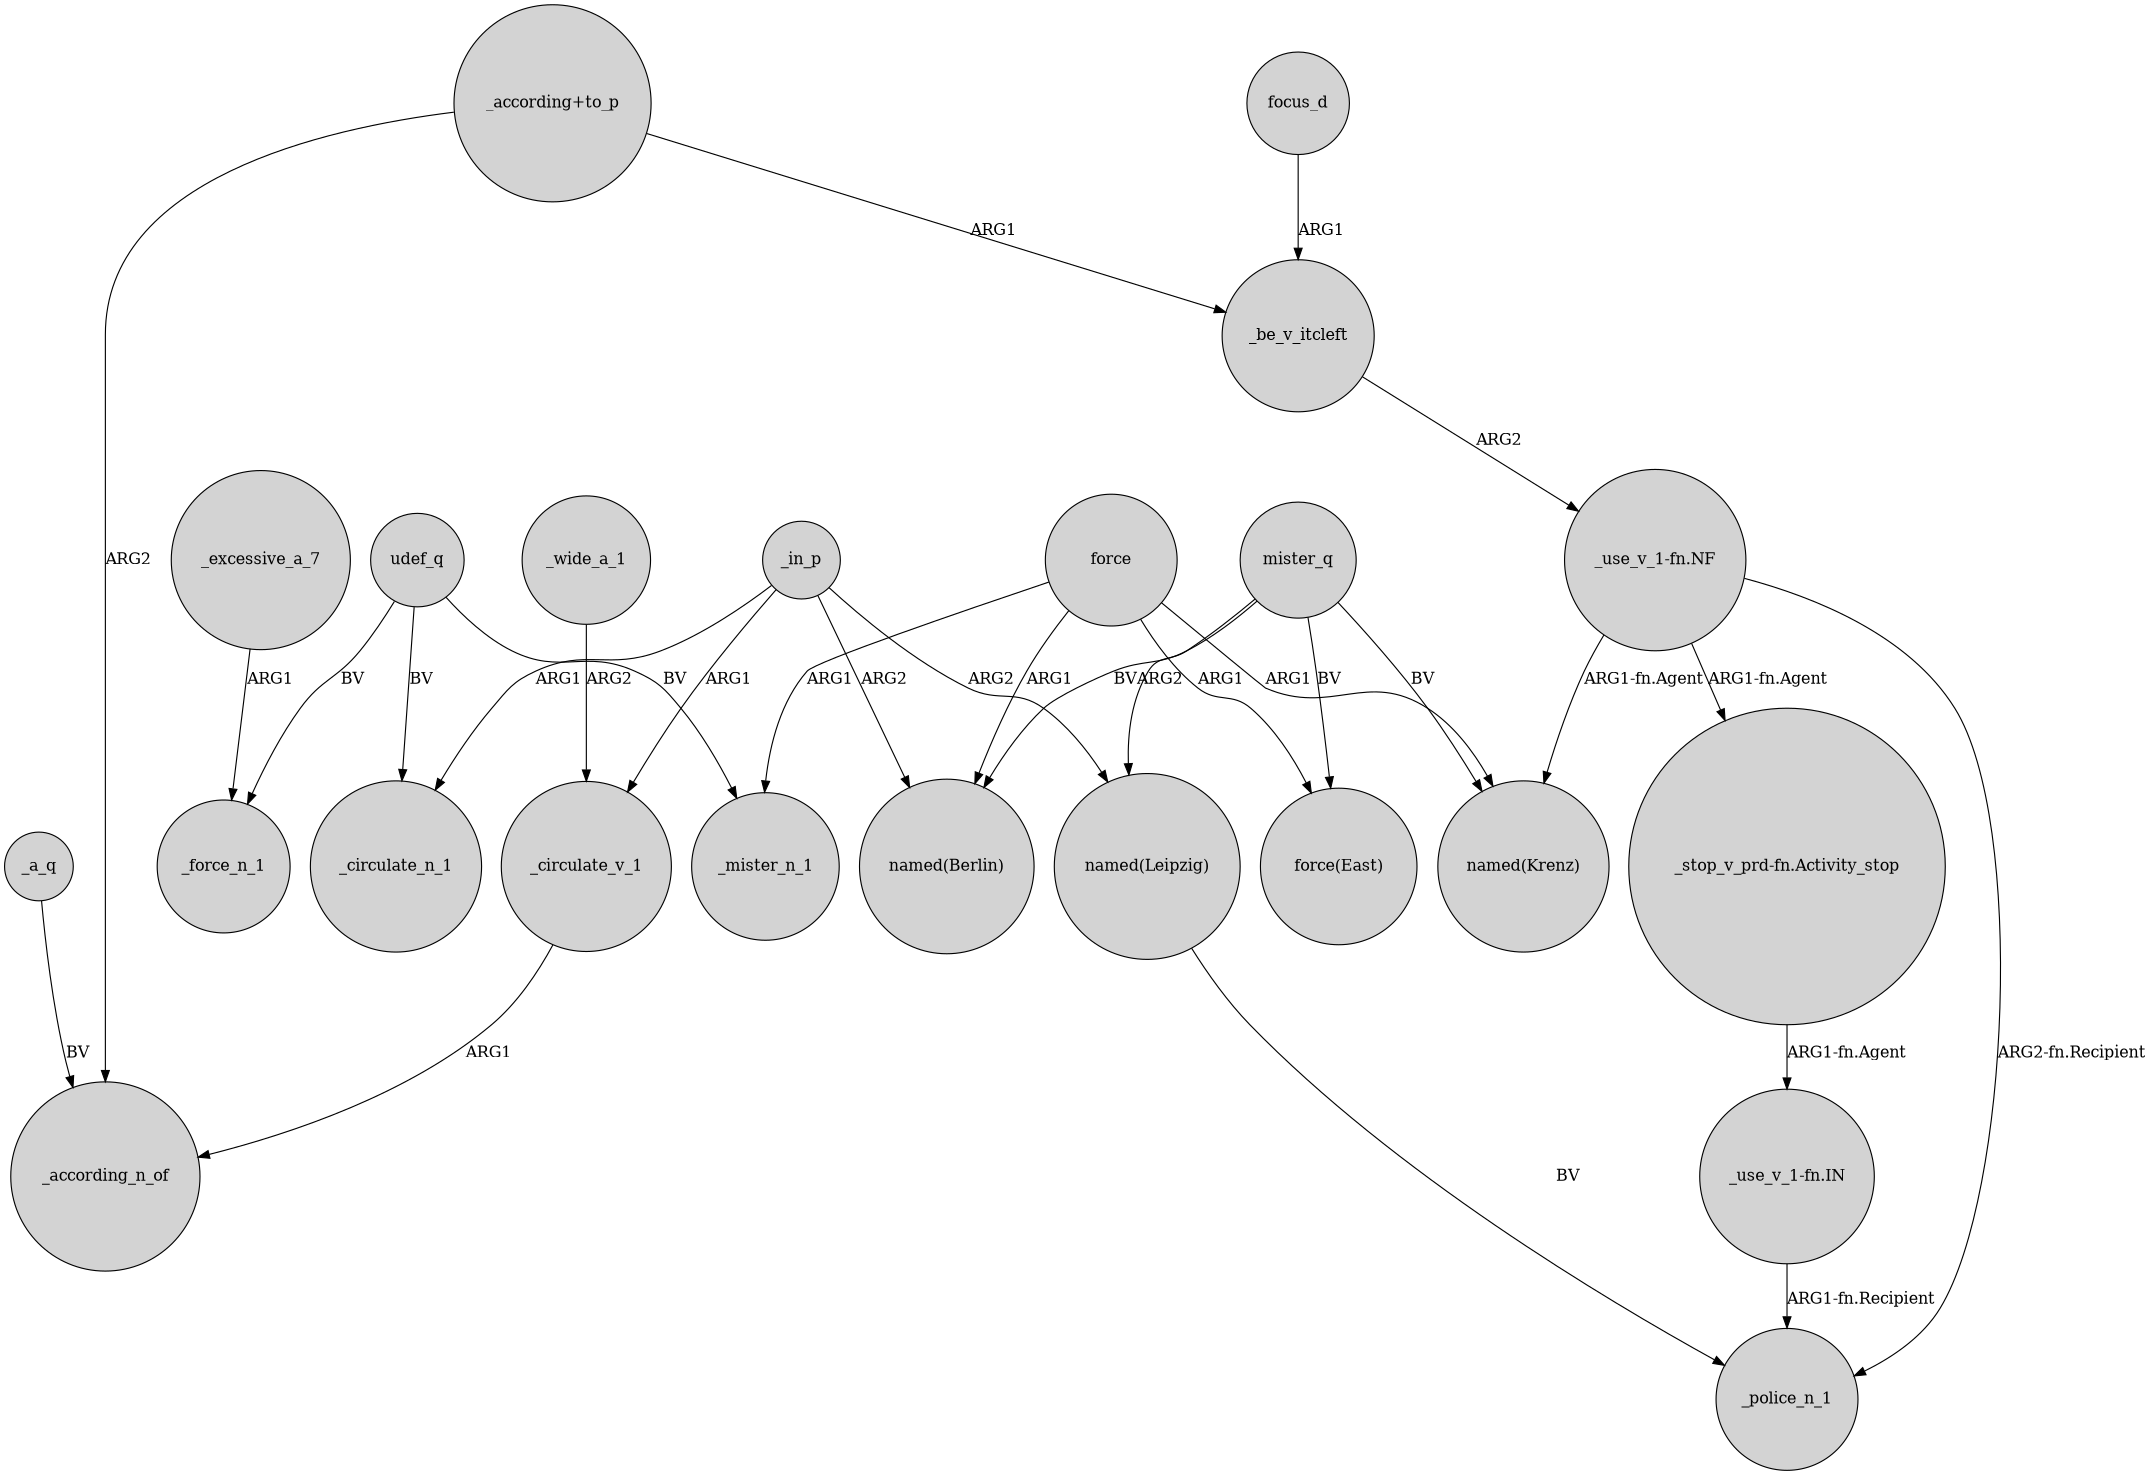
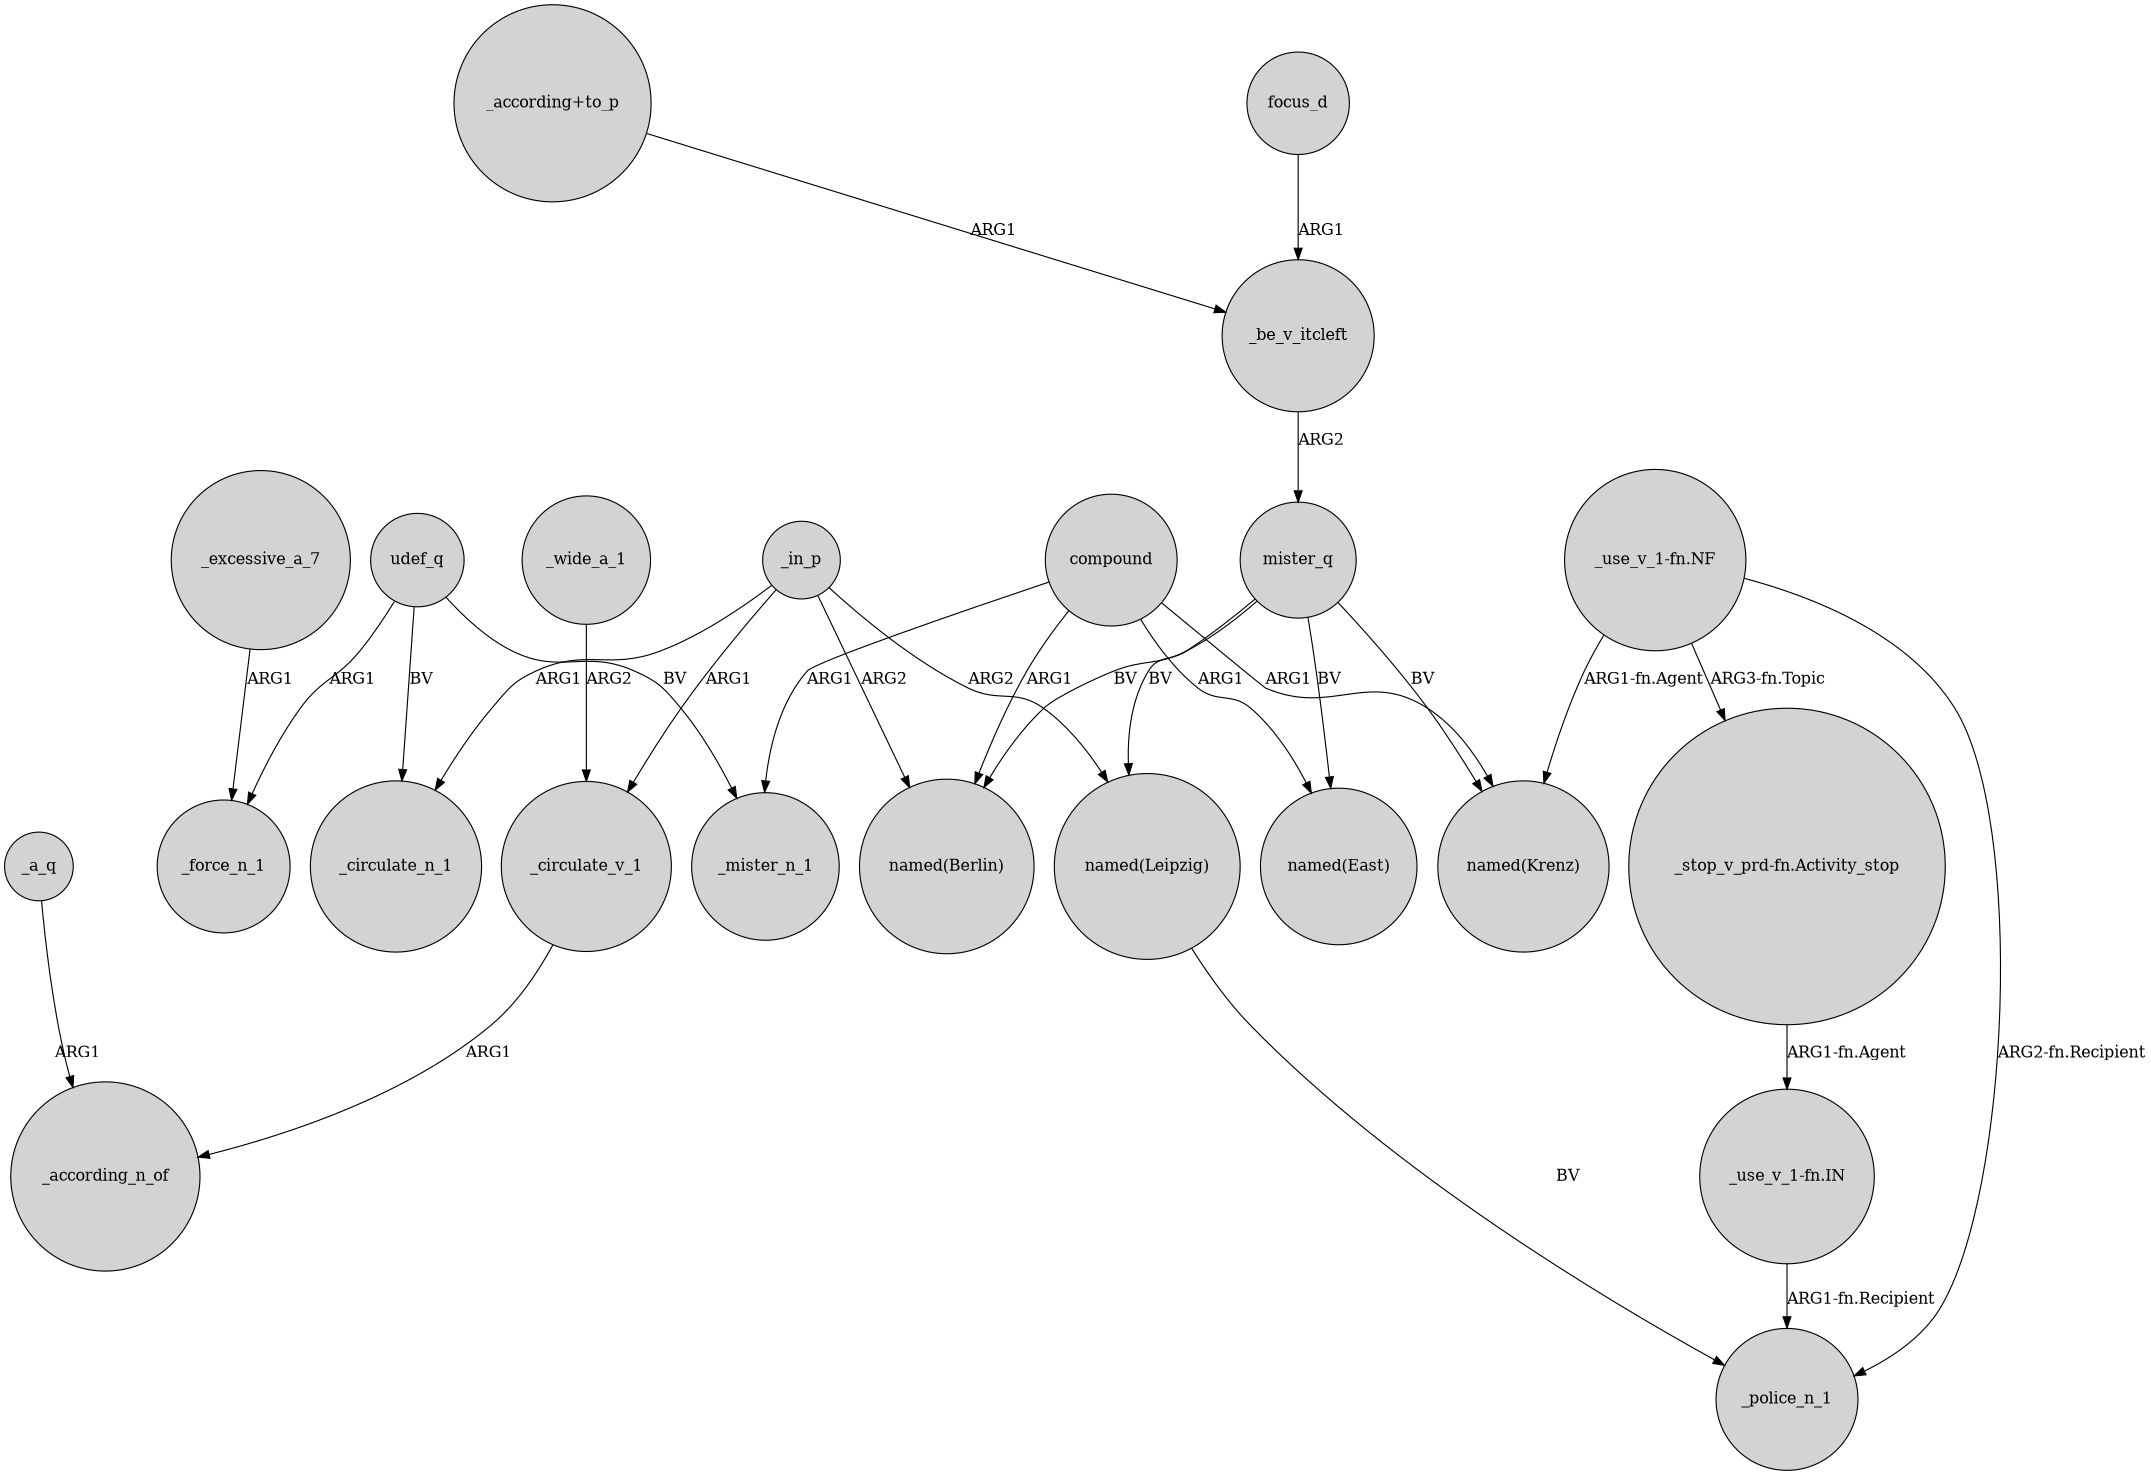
edge "_be_v_itcleft" -> "_use_v_1-fn.NF": now "_be_v_itcleft" -> "mister_q"
edge "_according+to_p" -> "_according_n_of": removed, label "ARG2"
node "force": label "force" -> "compound"
edge "udef_q" -> "_force_n_1": label "BV" -> "ARG1"
edge "mister_q" -> "named(Leipzig)": label "ARG2" -> "BV"
edge "_use_v_1-fn.NF" -> "_stop_v_prd-fn.Activity_stop": label "ARG1-fn.Agent" -> "ARG3-fn.Topic"
node "force(East)": label "force(East)" -> "named(East)"
edge "_a_q" -> "_according_n_of": label "BV" -> "ARG1"
